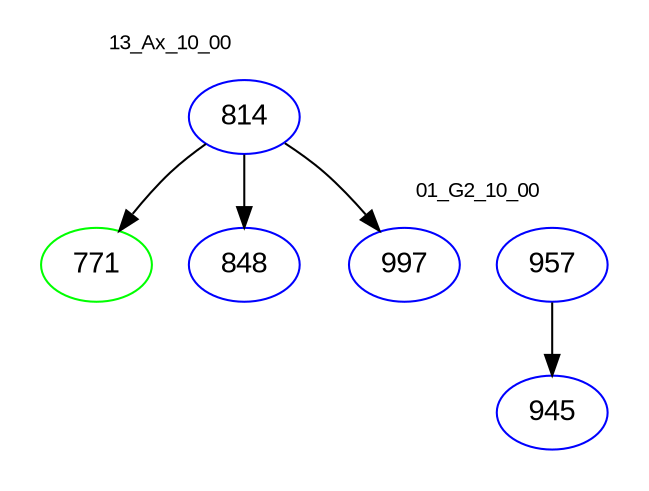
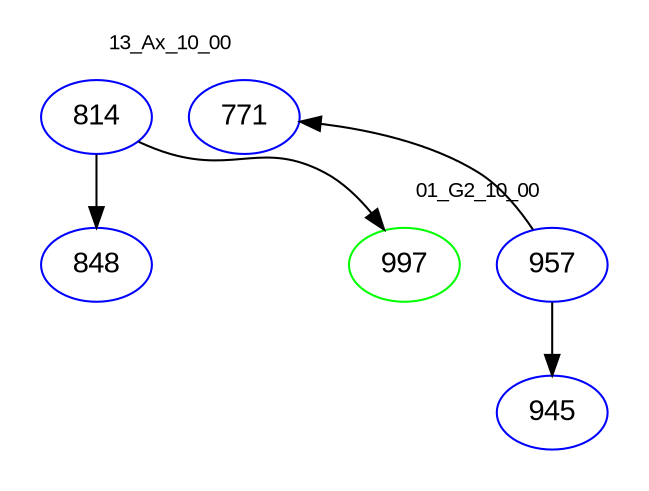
edge "814" -> "771": now "957" -> "771"
node "771": color green -> blue
node "997": color blue -> green
